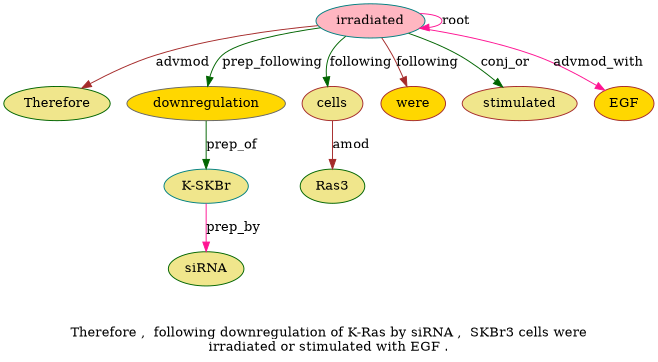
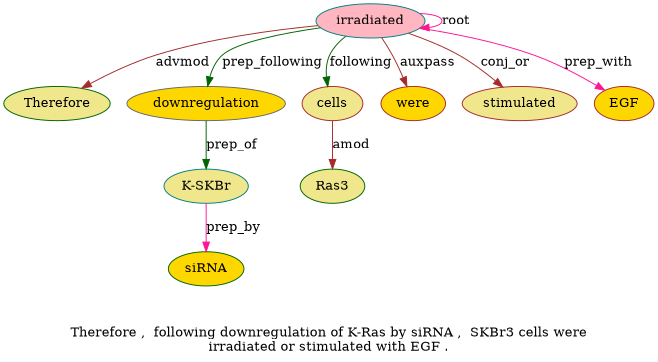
edge "irradiated" -> "stimulated": color darkgreen -> brown
edge "irradiated" -> "were": label "following" -> "auxpass"
edge "irradiated" -> "EGF": label "advmod_with" -> "prep_with"
node "siRNA": fillcolor khaki -> gold
